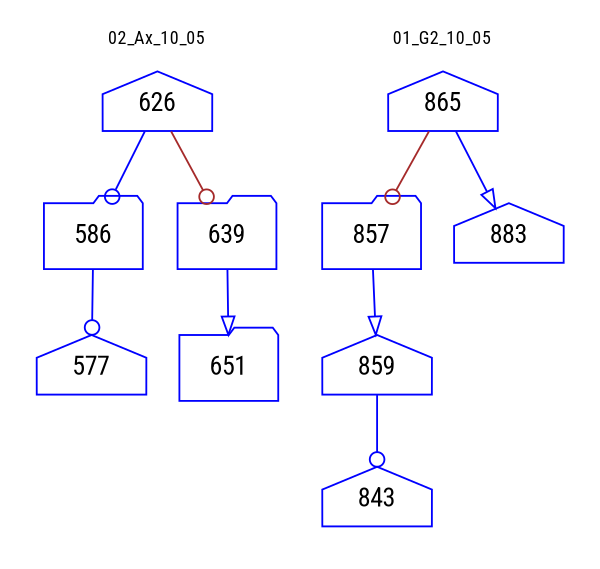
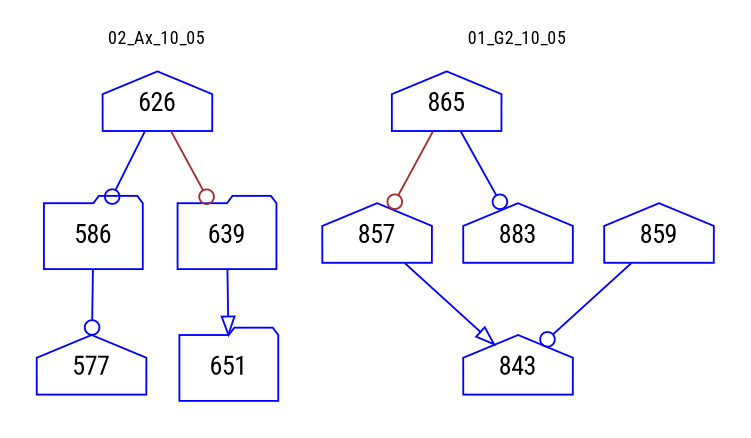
edge "865" -> "883": arrowhead onormal -> odot
node "857": shape folder -> house
edge "857" -> "859": now "857" -> "843"
